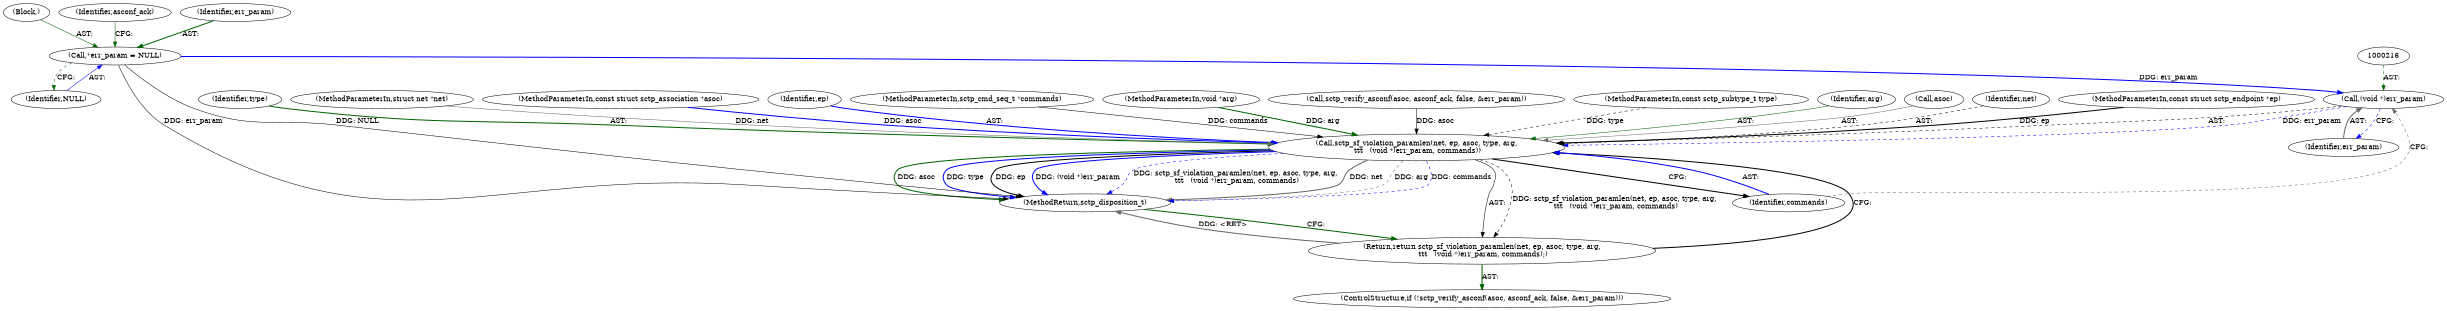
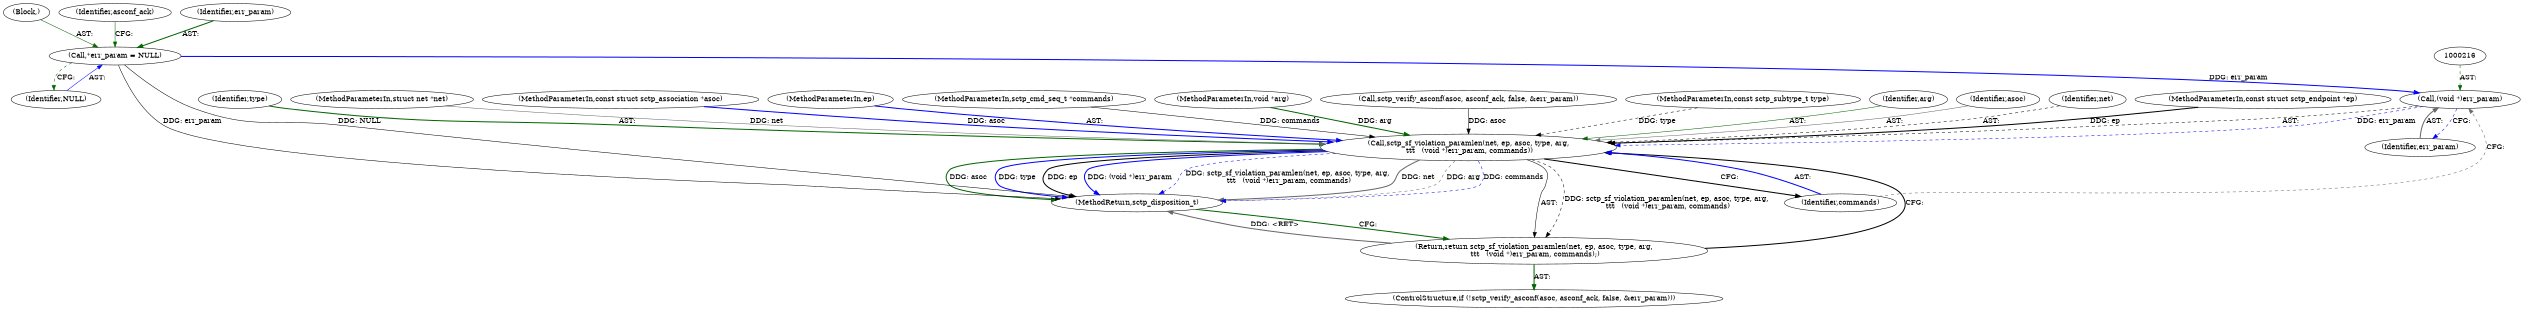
node "(Identifier,ep)": label "(Identifier,ep)" -> "(MethodParameterIn,ep)"
node "(Call,asoc)": label "(Call,asoc)" -> "(Identifier,asoc)"
